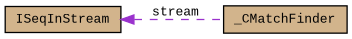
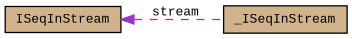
node "_CMatchFinder": label "_CMatchFinder" -> "_ISeqInStream"
